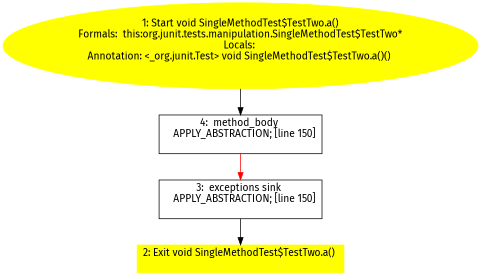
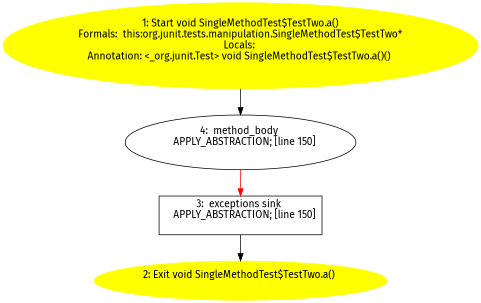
node "4:  method_body APPLY_ABSTRACTION; [line 150]": shape box -> ellipse
node "2: Exit void SingleMethodTest$TestTwo.a()": shape box -> ellipse
